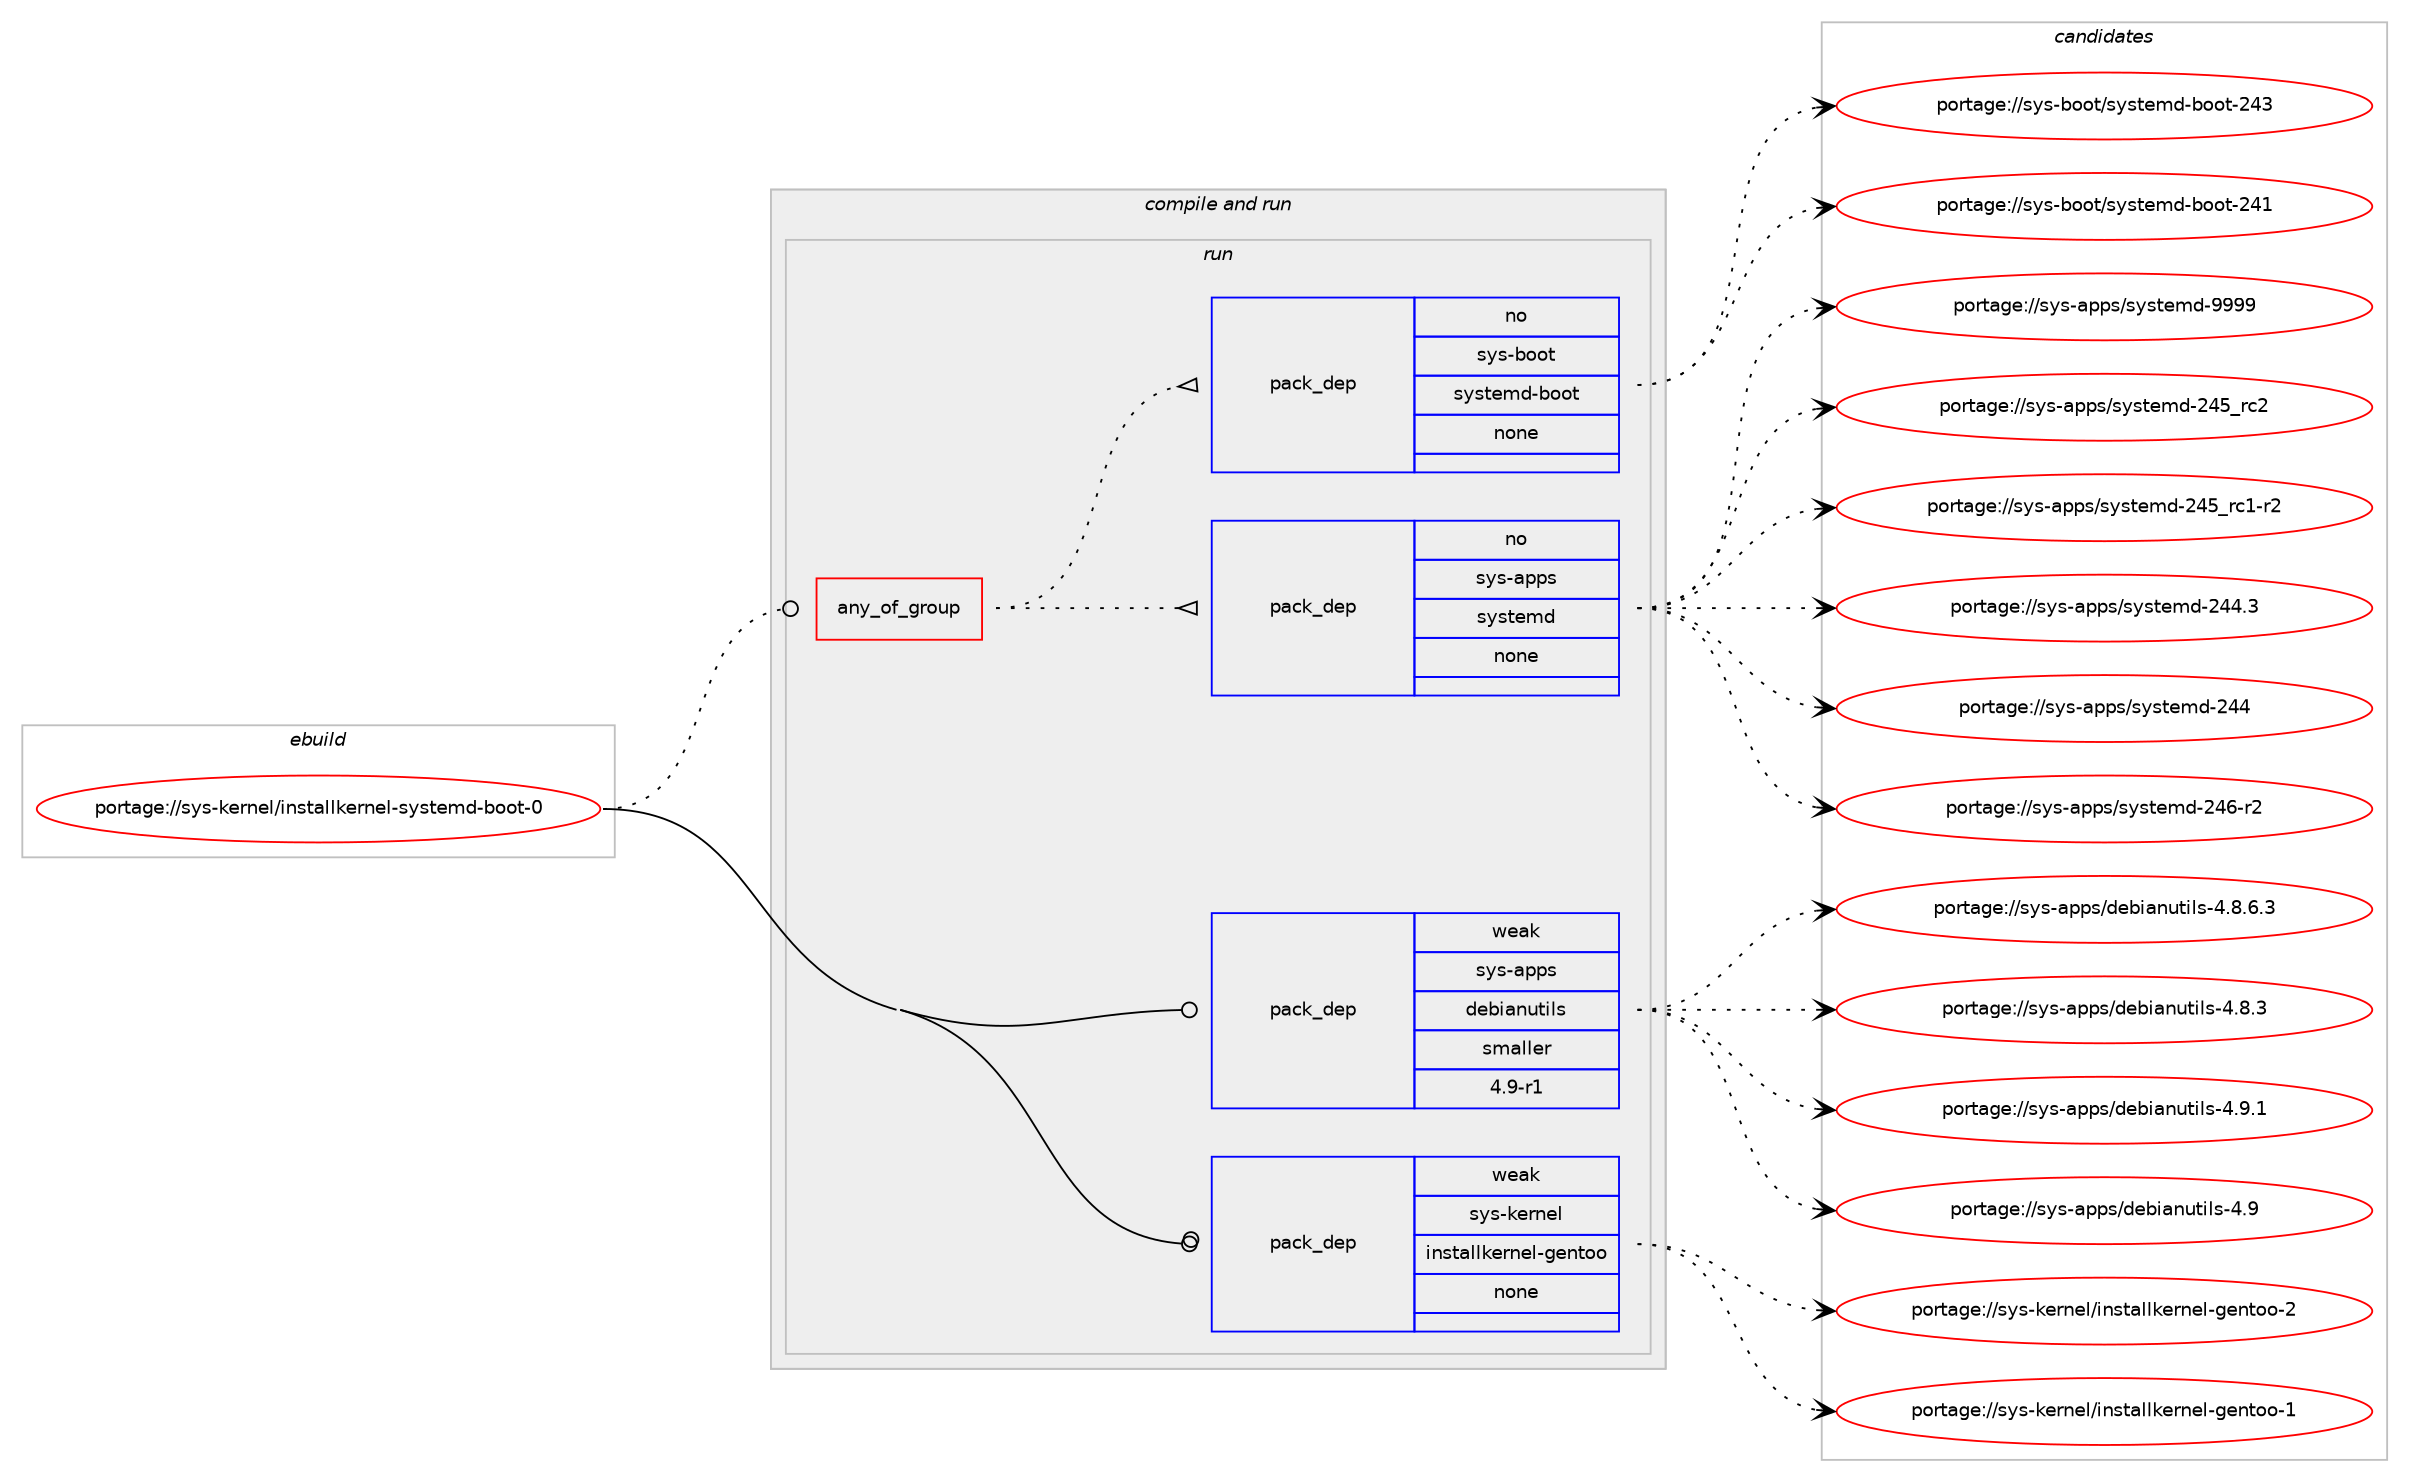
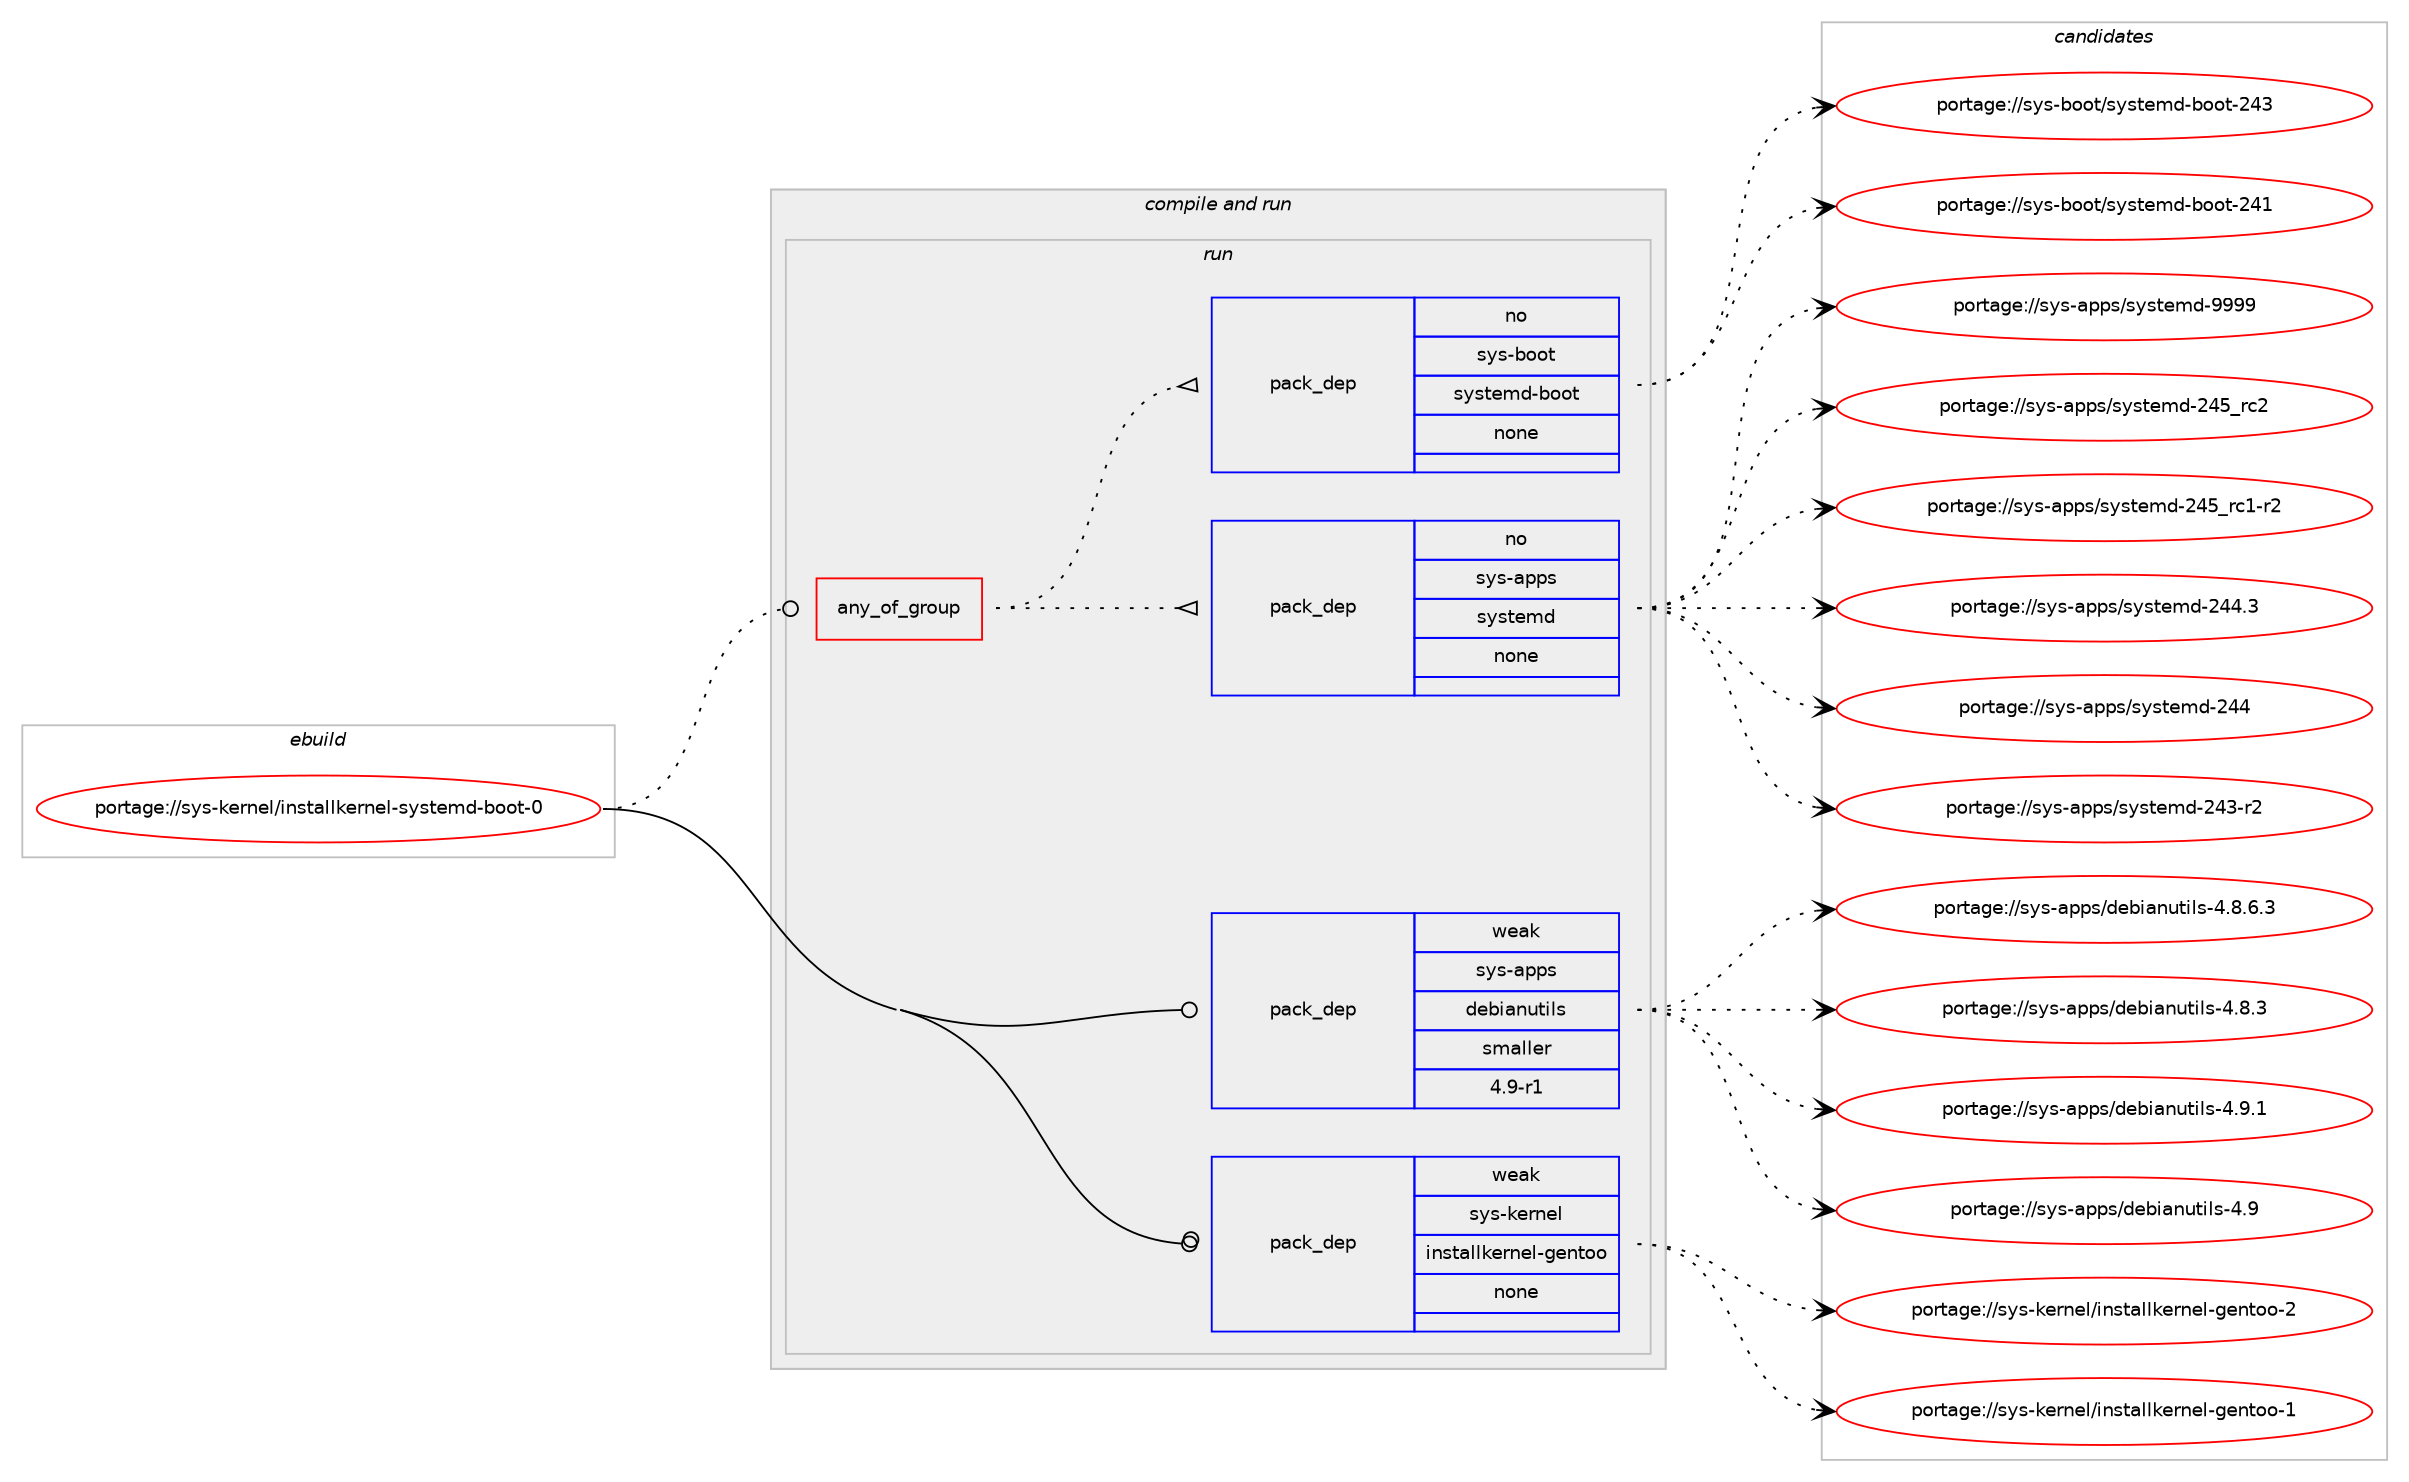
node "portage://sys-apps/systemd-246-r2": label "portage://sys-apps/systemd-246-r2" -> "portage://sys-apps/systemd-243-r2"
